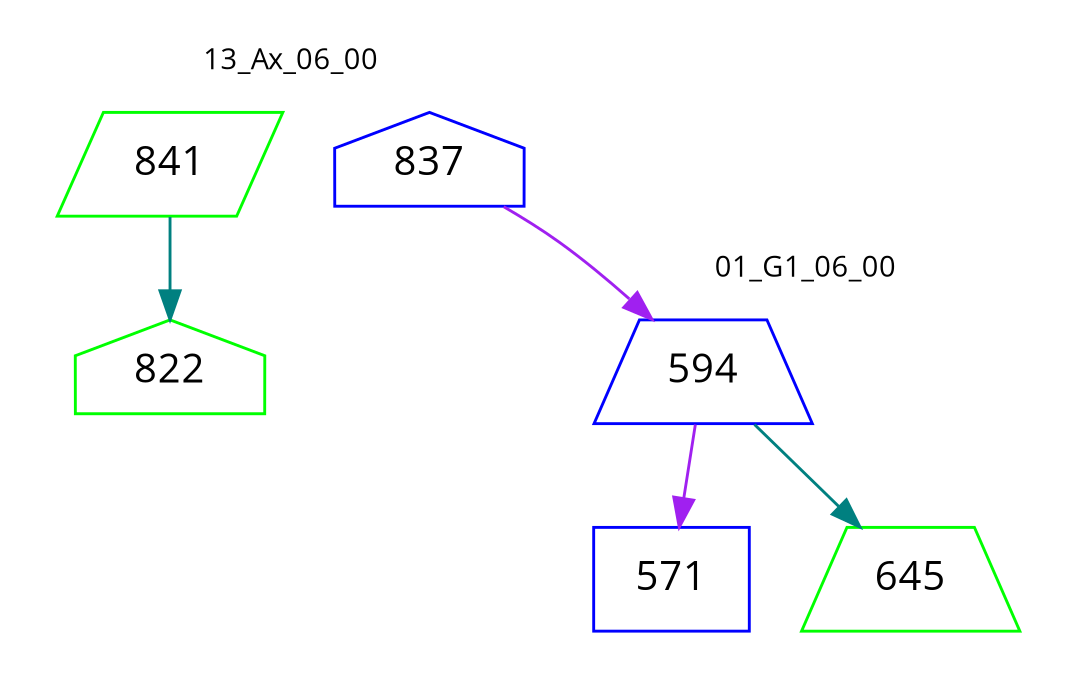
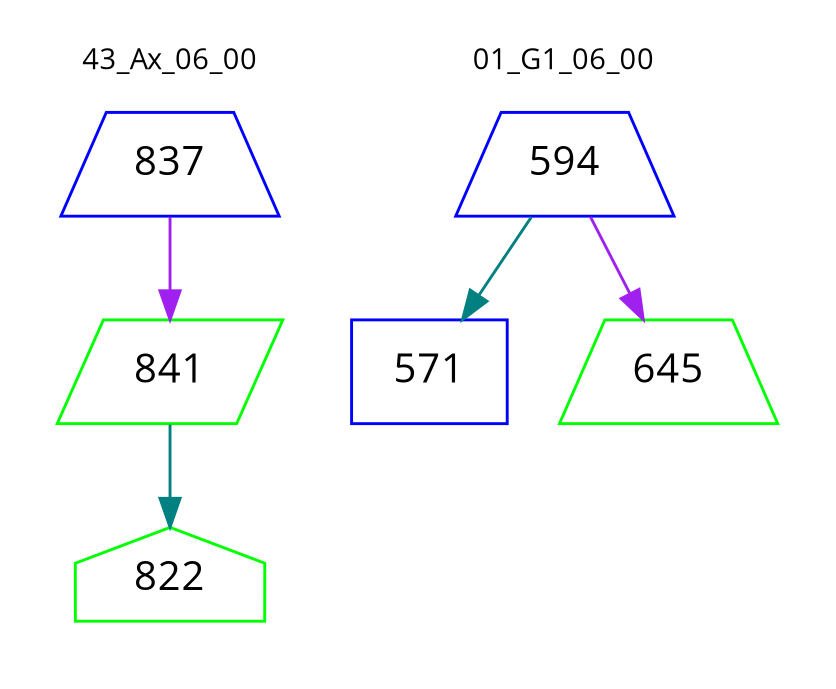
cluster "13_Ax_06_00": label "13_Ax_06_00" -> "43_Ax_06_00"
node "837": shape house -> trapezium
edge "837" -> "594": now "837" -> "841"
edge "594" -> "571": color purple -> teal
edge "594" -> "645": color teal -> purple
